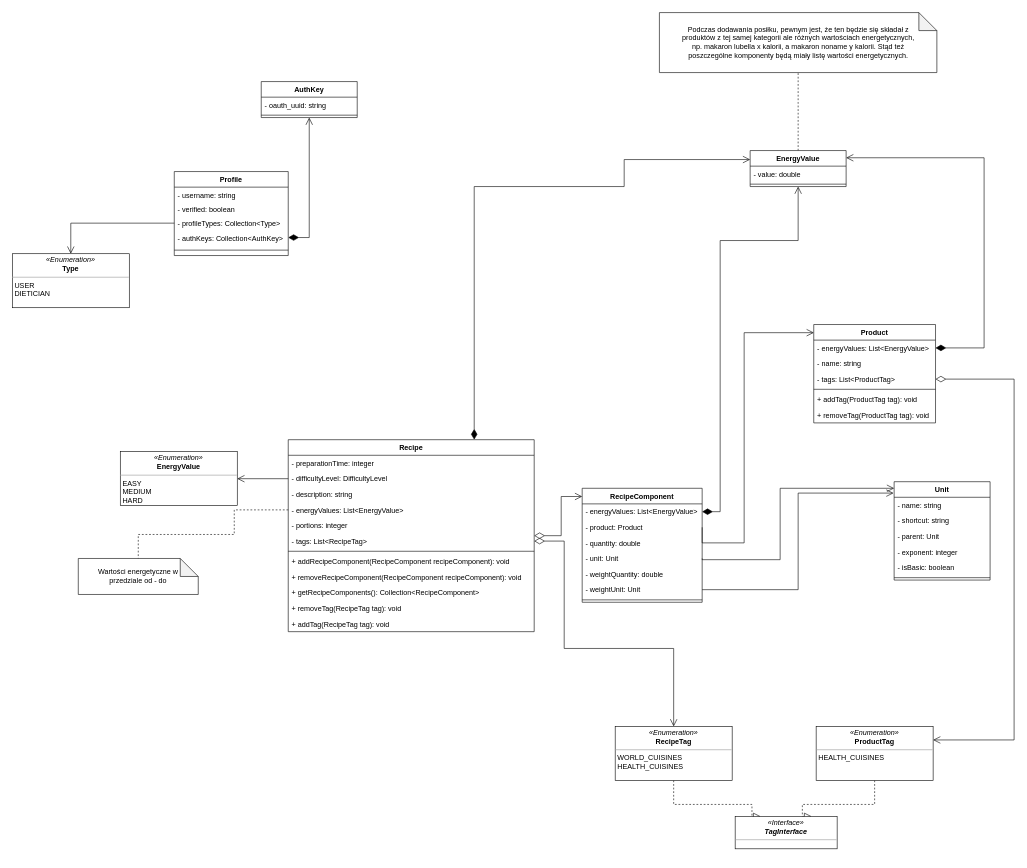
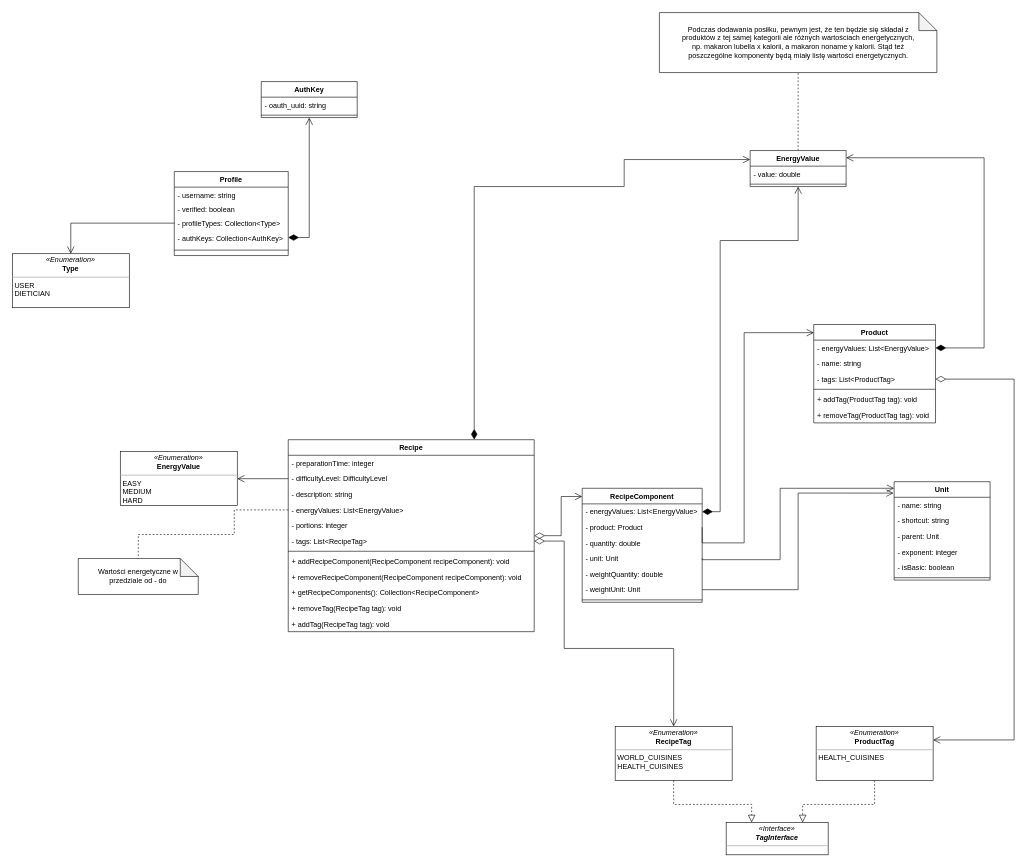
node "«Interface» TagInterface": moved (786, 833) -> (777, 839)
